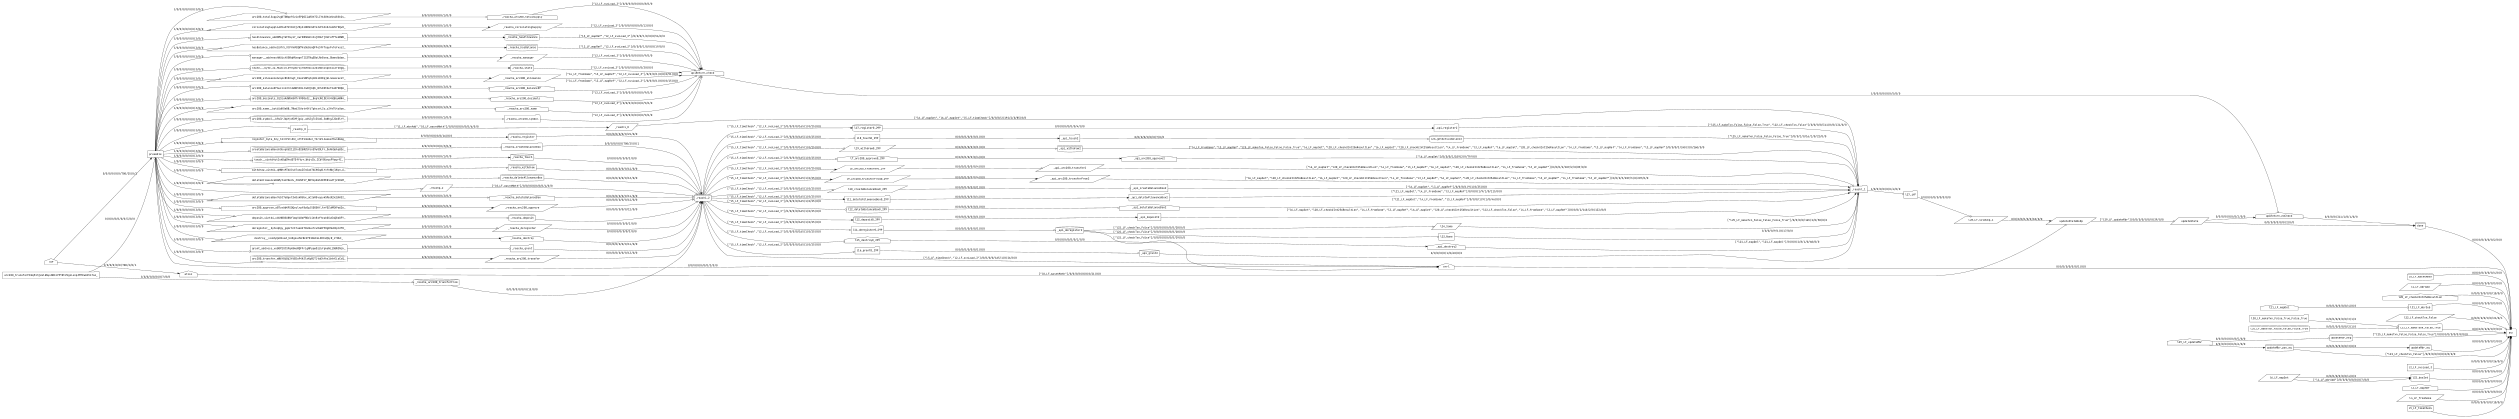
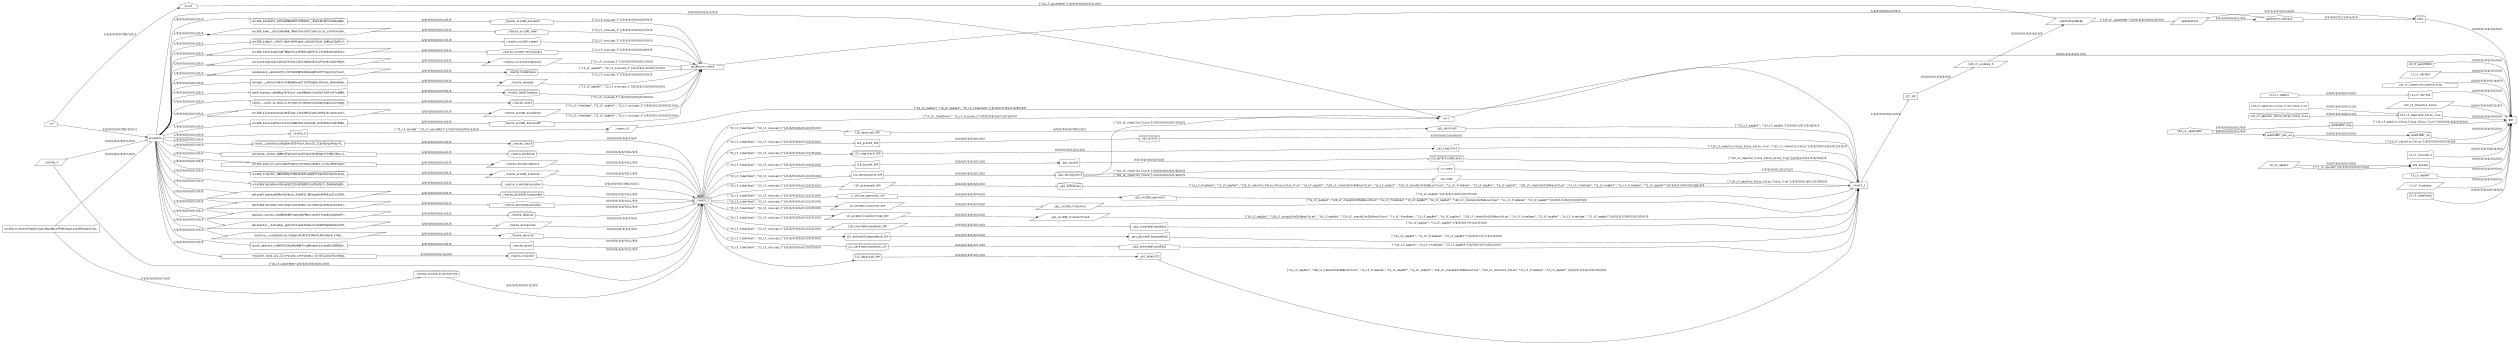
edge "preamble" -> "_reachp_2": reversed
edge "l15_destroy0_299" -> "_api_destroy2": label "0/0/0/0/0/0/0/1/0/0" -> "0/0/0/0/0/0/700/2/0/1"
